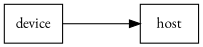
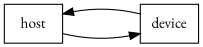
edge "host" -> "device": added
